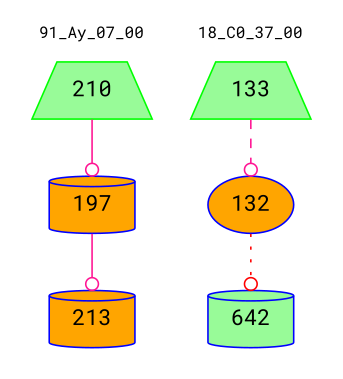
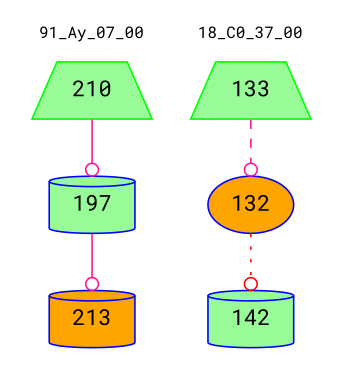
node "197": fillcolor orange -> palegreen
node "642": label "642" -> "142"
